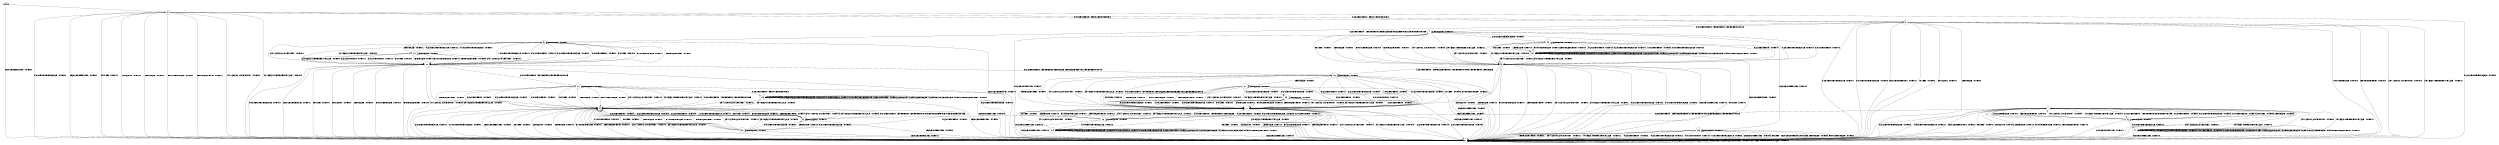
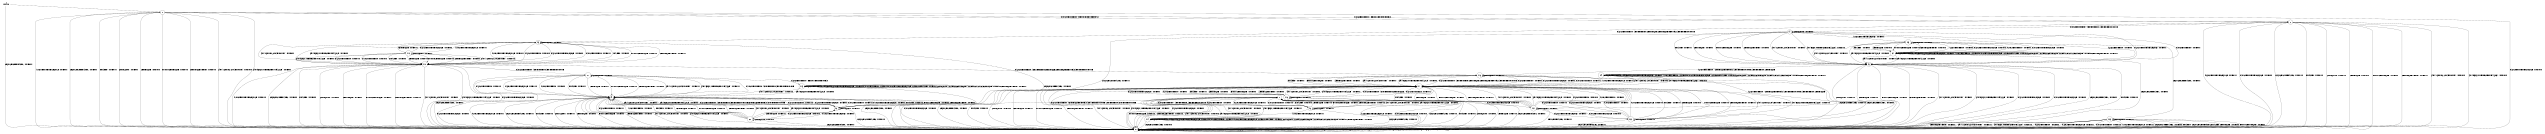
edge "s16" -> "s21": label "CERTIFICATE / TIMEOUT" -> "RSA_CLIENT_HELLO / CERTIFICATE_REQUEST,SERVER_HELLO_DONE,SERVER_HELLO,CERTIFICATE"
edge "s21" -> "s1": label "CHANGE_CIPHER_SPEC / TIMEOUT" -> "KEY_CIPHER_SPEC / TIMEOUT"
edge "s18" -> "s19": now "s18" -> "s21"
